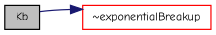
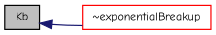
edge "Kb" -> "~exponentialBreakup": reversed
